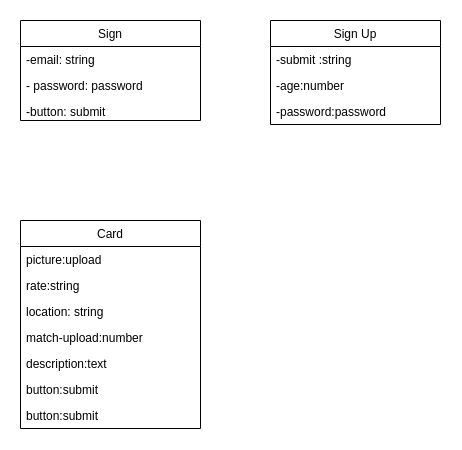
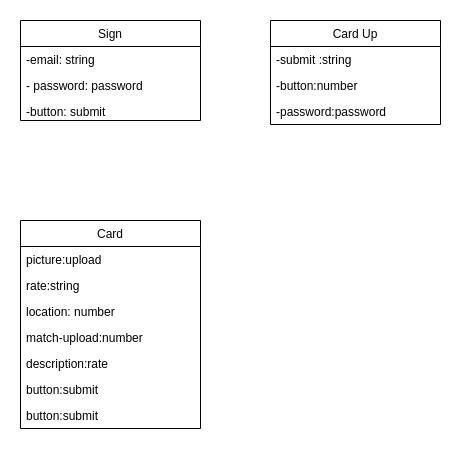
node "Sign Up": label "Sign Up" -> "Card Up"
node "-age:number": label "-age:number" -> "-button:number"
node "location: string": label "location: string" -> "location: number"
node "description:text": label "description:text" -> "description:rate"
